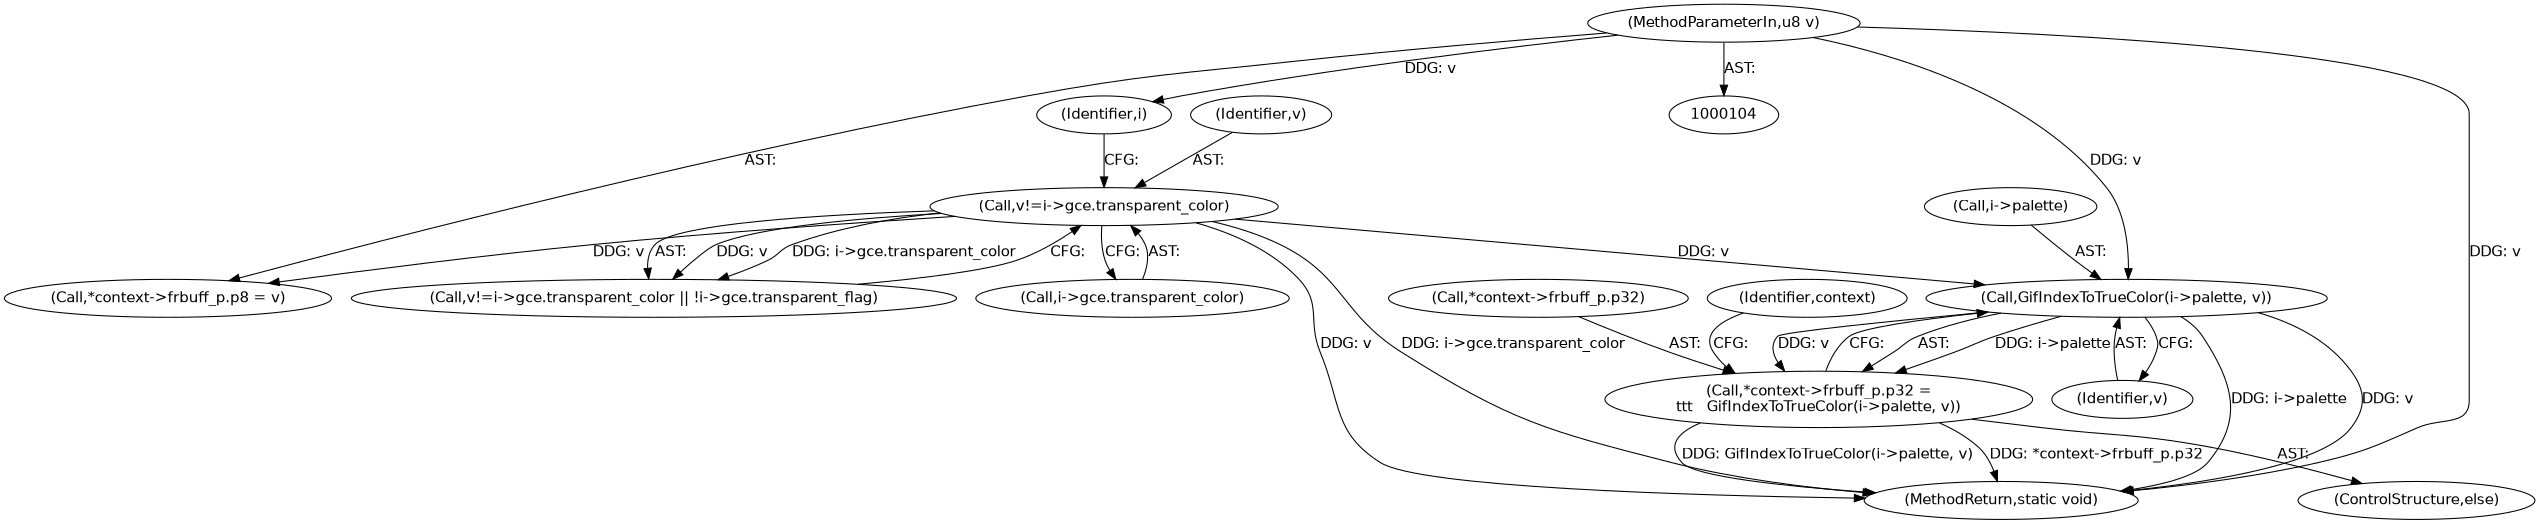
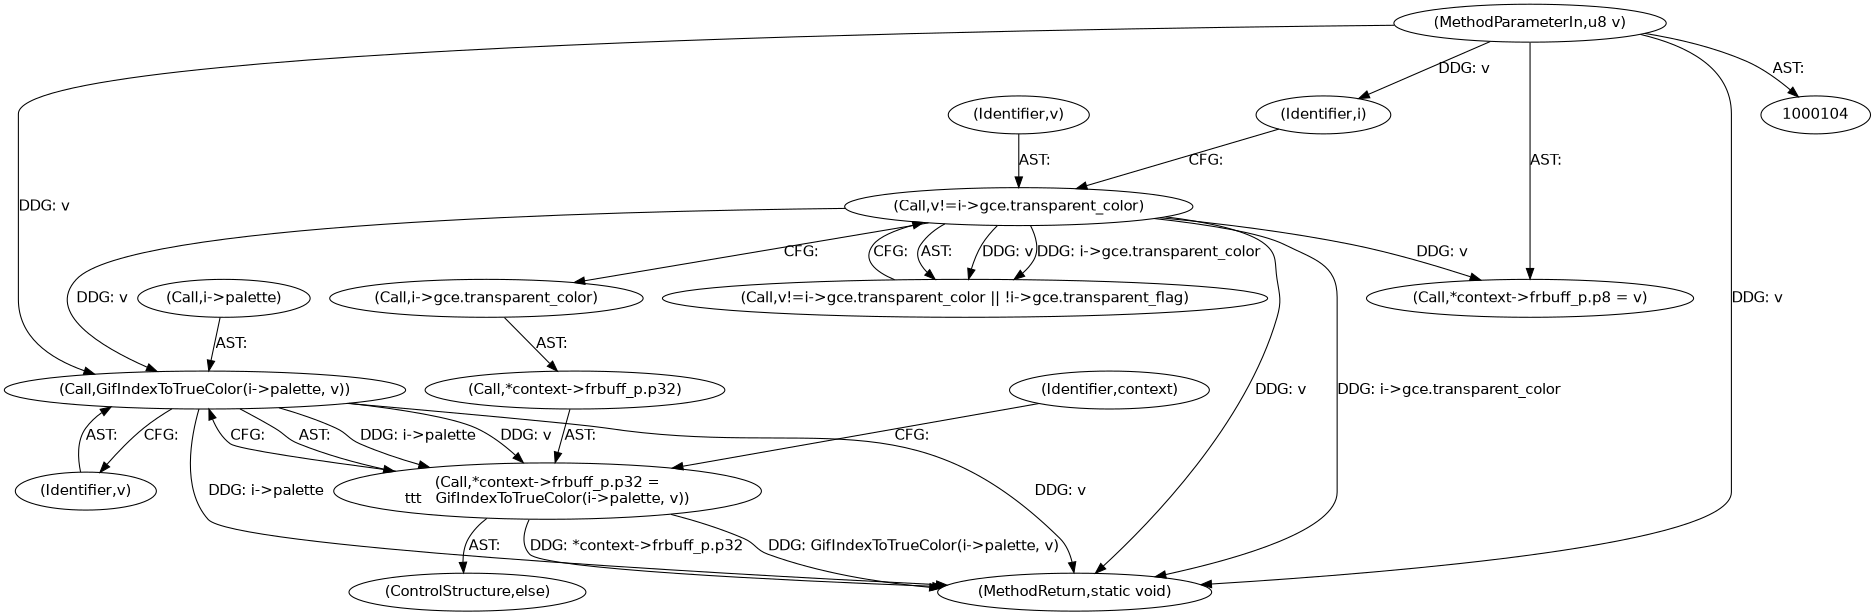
edge "(Call,i->gce.transparent_color)" -> "(Call,v!=i->gce.transparent_color)": now "(Call,i->gce.transparent_color)" -> "(Call,*context->frbuff_p.p32)"
